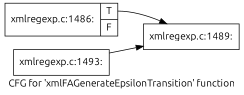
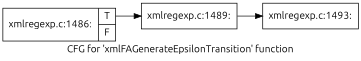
edge "xmlregexp.c:1493:" -> "xmlregexp.c:1489:": reversed
